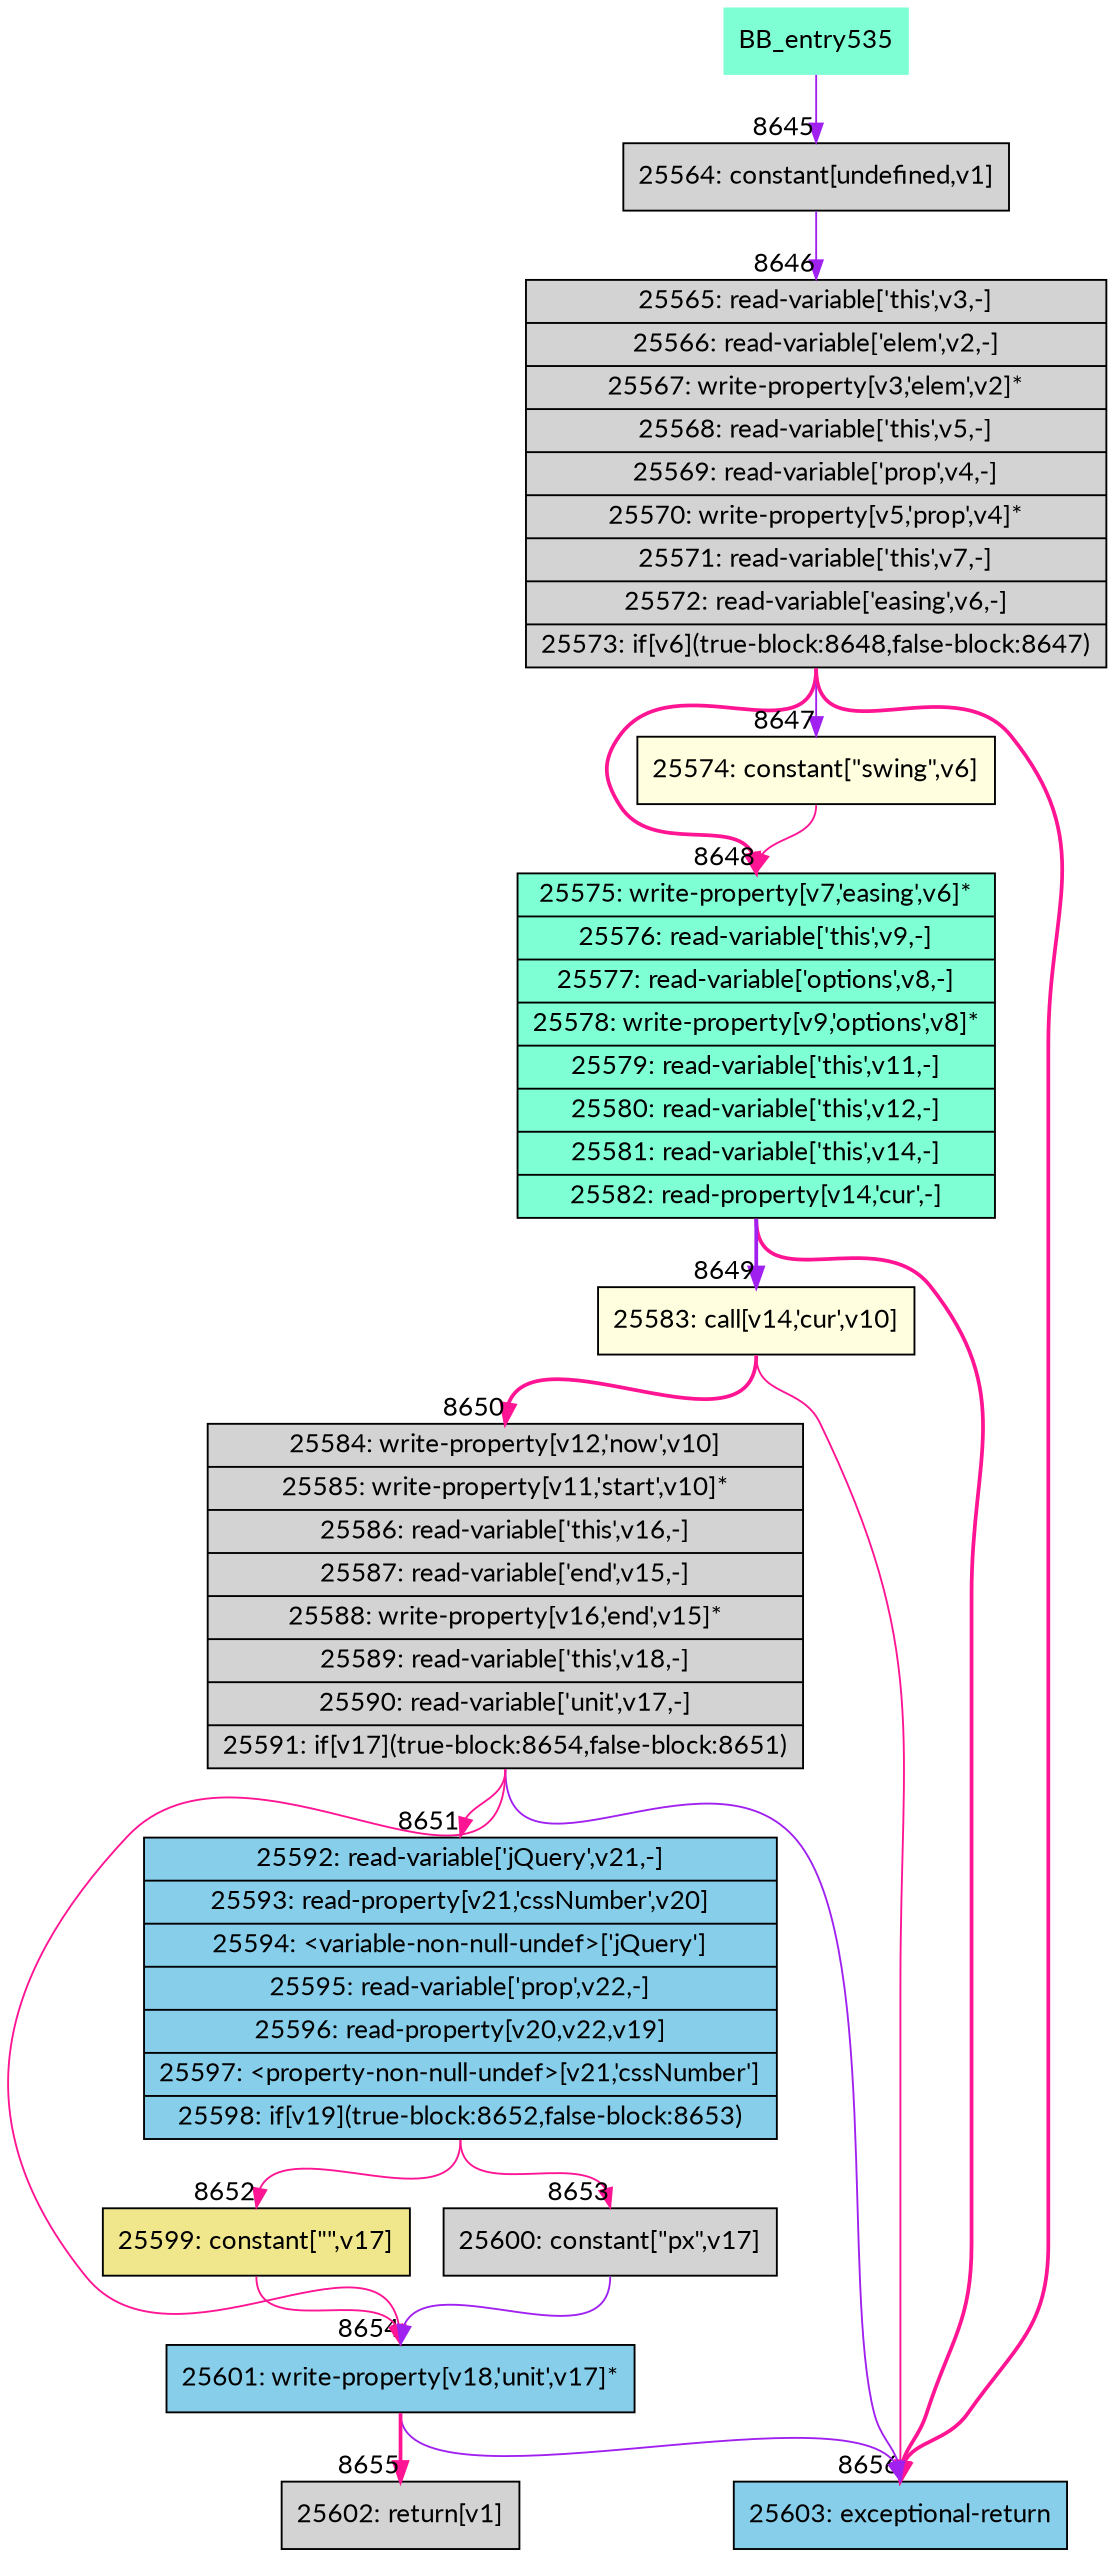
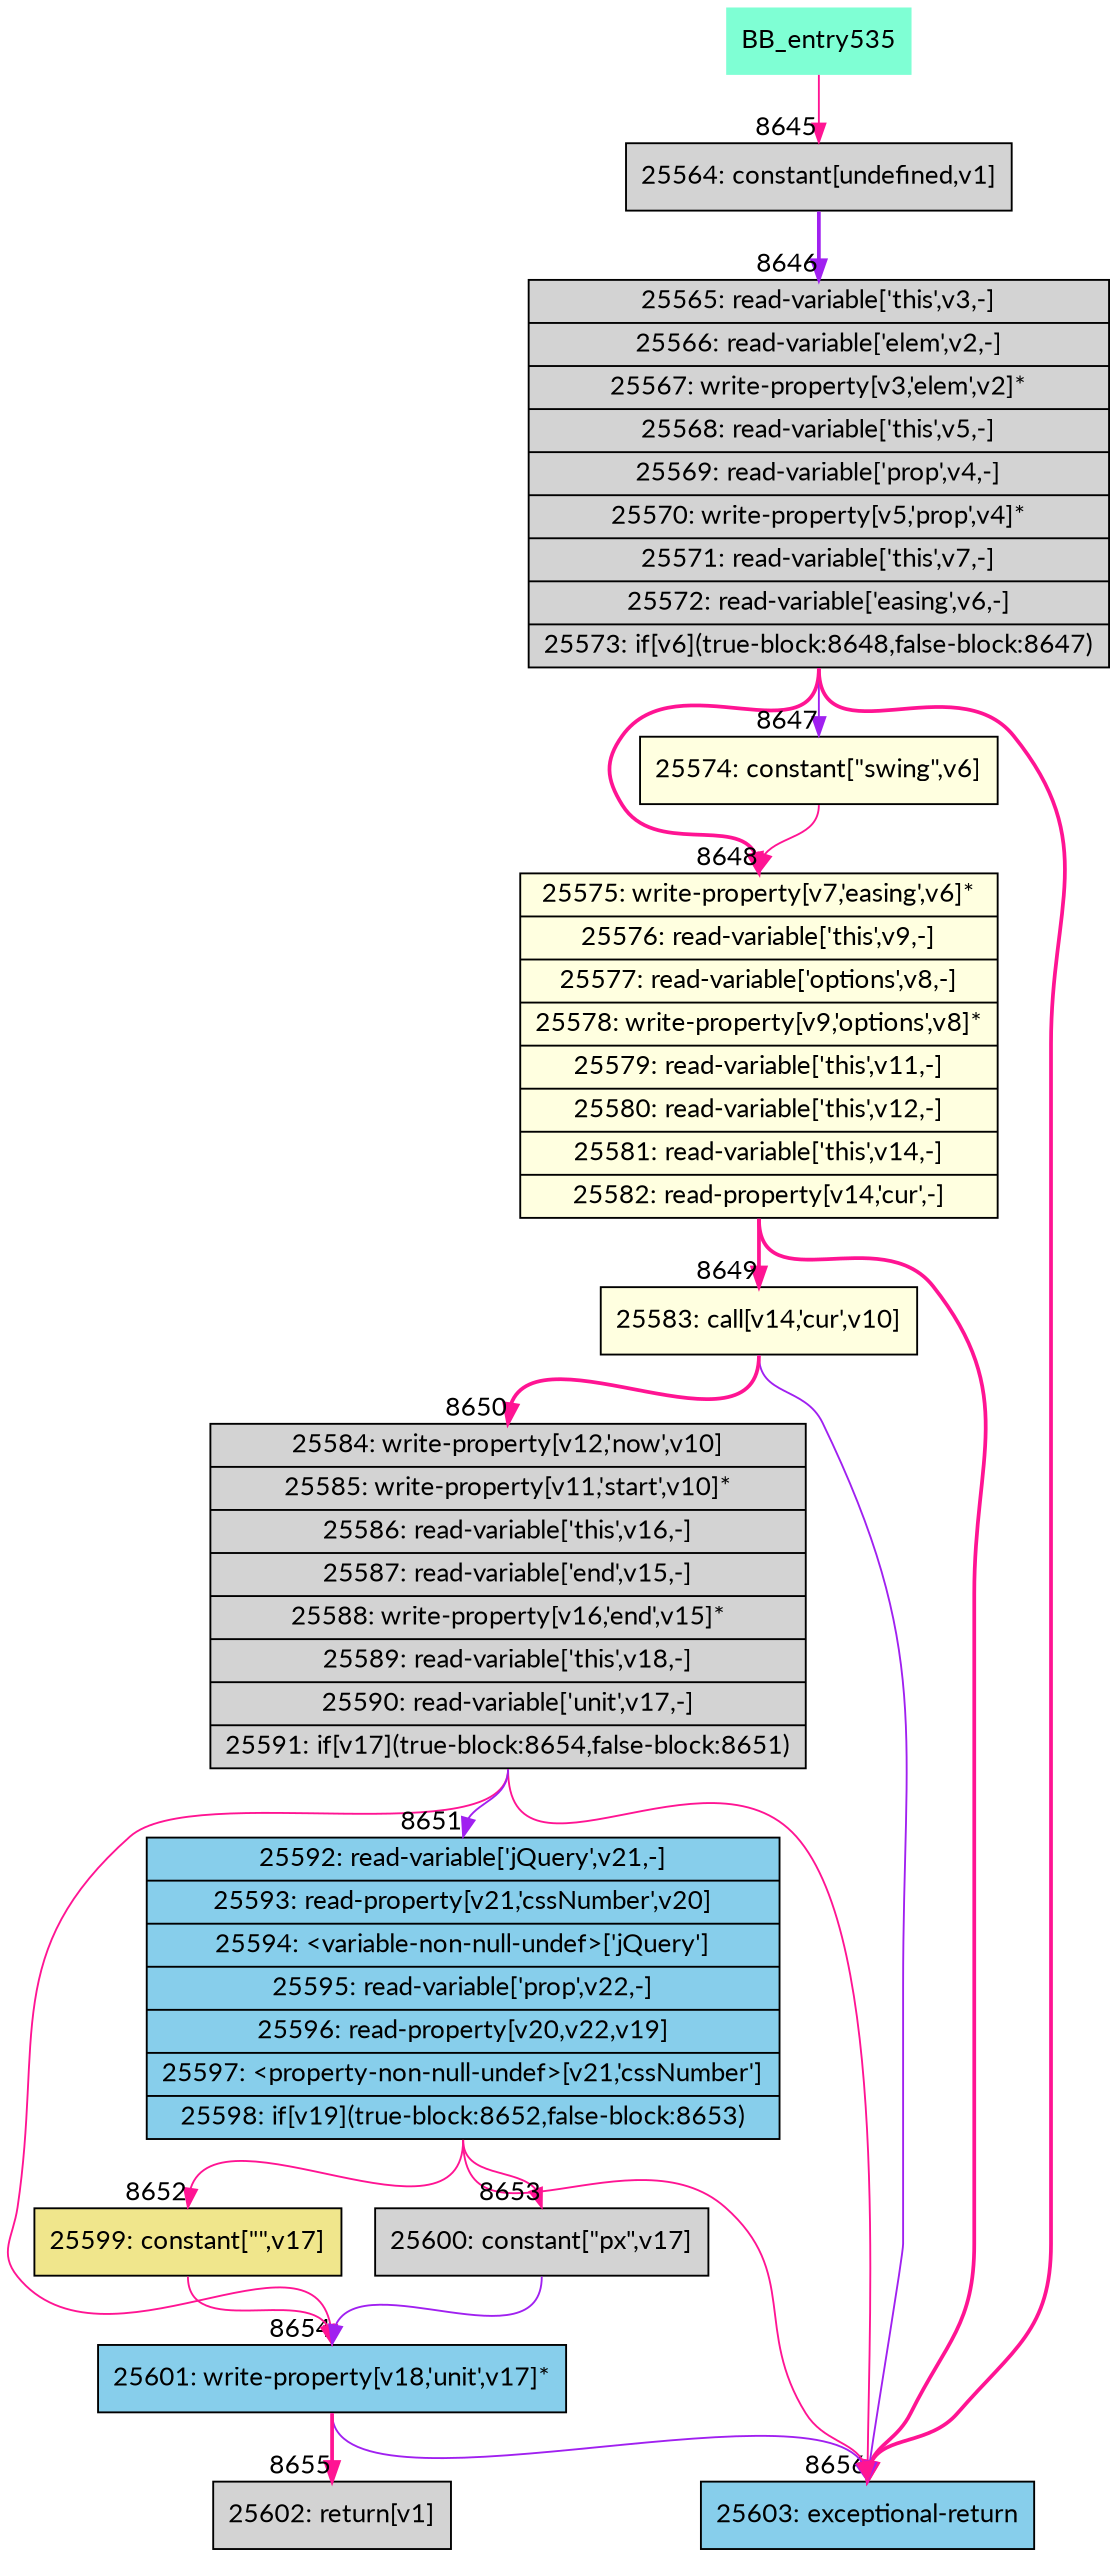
edge "BB_entry535" -> "25564: constant[undefined,v1]": color purple -> deeppink
edge "25564: constant[undefined,v1]" -> "25565: read-variable['this',v3,-]": style solid -> bold
node "25575: write-property[v7,'easing',v6]*": fillcolor aquamarine -> lightyellow
edge "25575: write-property[v7,'easing',v6]*" -> "25583: call[v14,'cur',v10]": color purple -> deeppink
edge "25584: write-property[v12,'now',v10]" -> "25592: read-variable['jQuery',v21,-]": color deeppink -> purple
edge "25583: call[v14,'cur',v10]" -> "25603: exceptional-return": color deeppink -> purple
edge "25584: write-property[v12,'now',v10]" -> "25603: exceptional-return": color purple -> deeppink
edge "25592: read-variable['jQuery',v21,-]" -> "25603: exceptional-return": added
